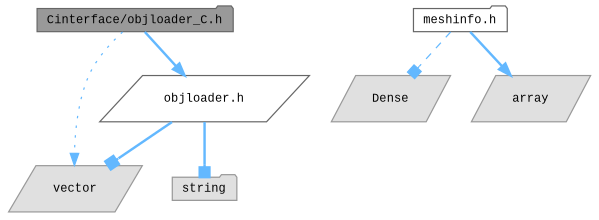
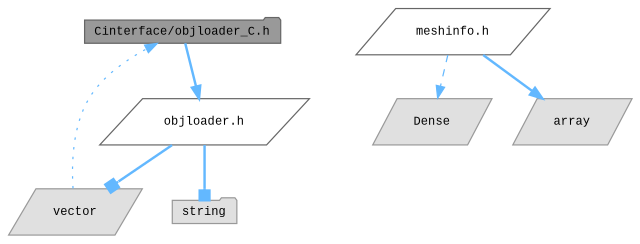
node "meshinfo.h": shape folder -> parallelogram
edge "meshinfo.h" -> "Dense": arrowhead box -> normal
edge "Cinterface/objloader_C.h" -> "vector": reversed
